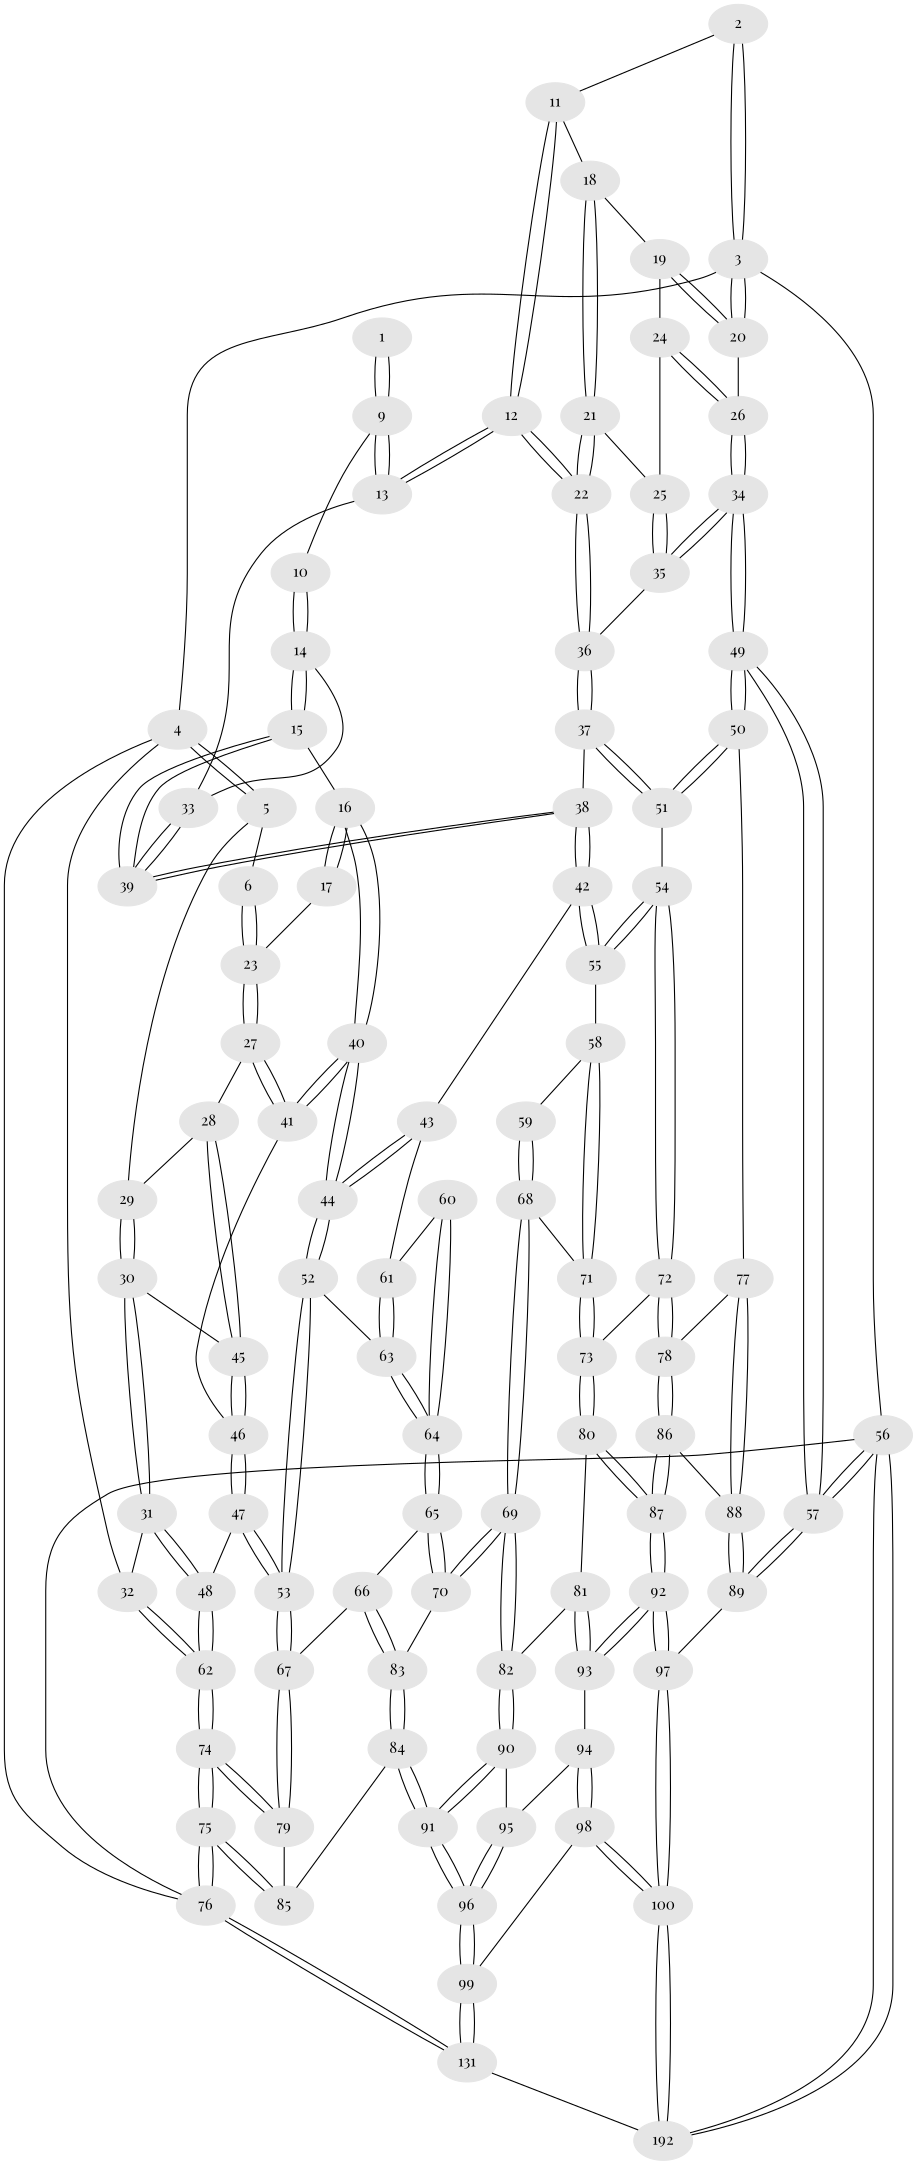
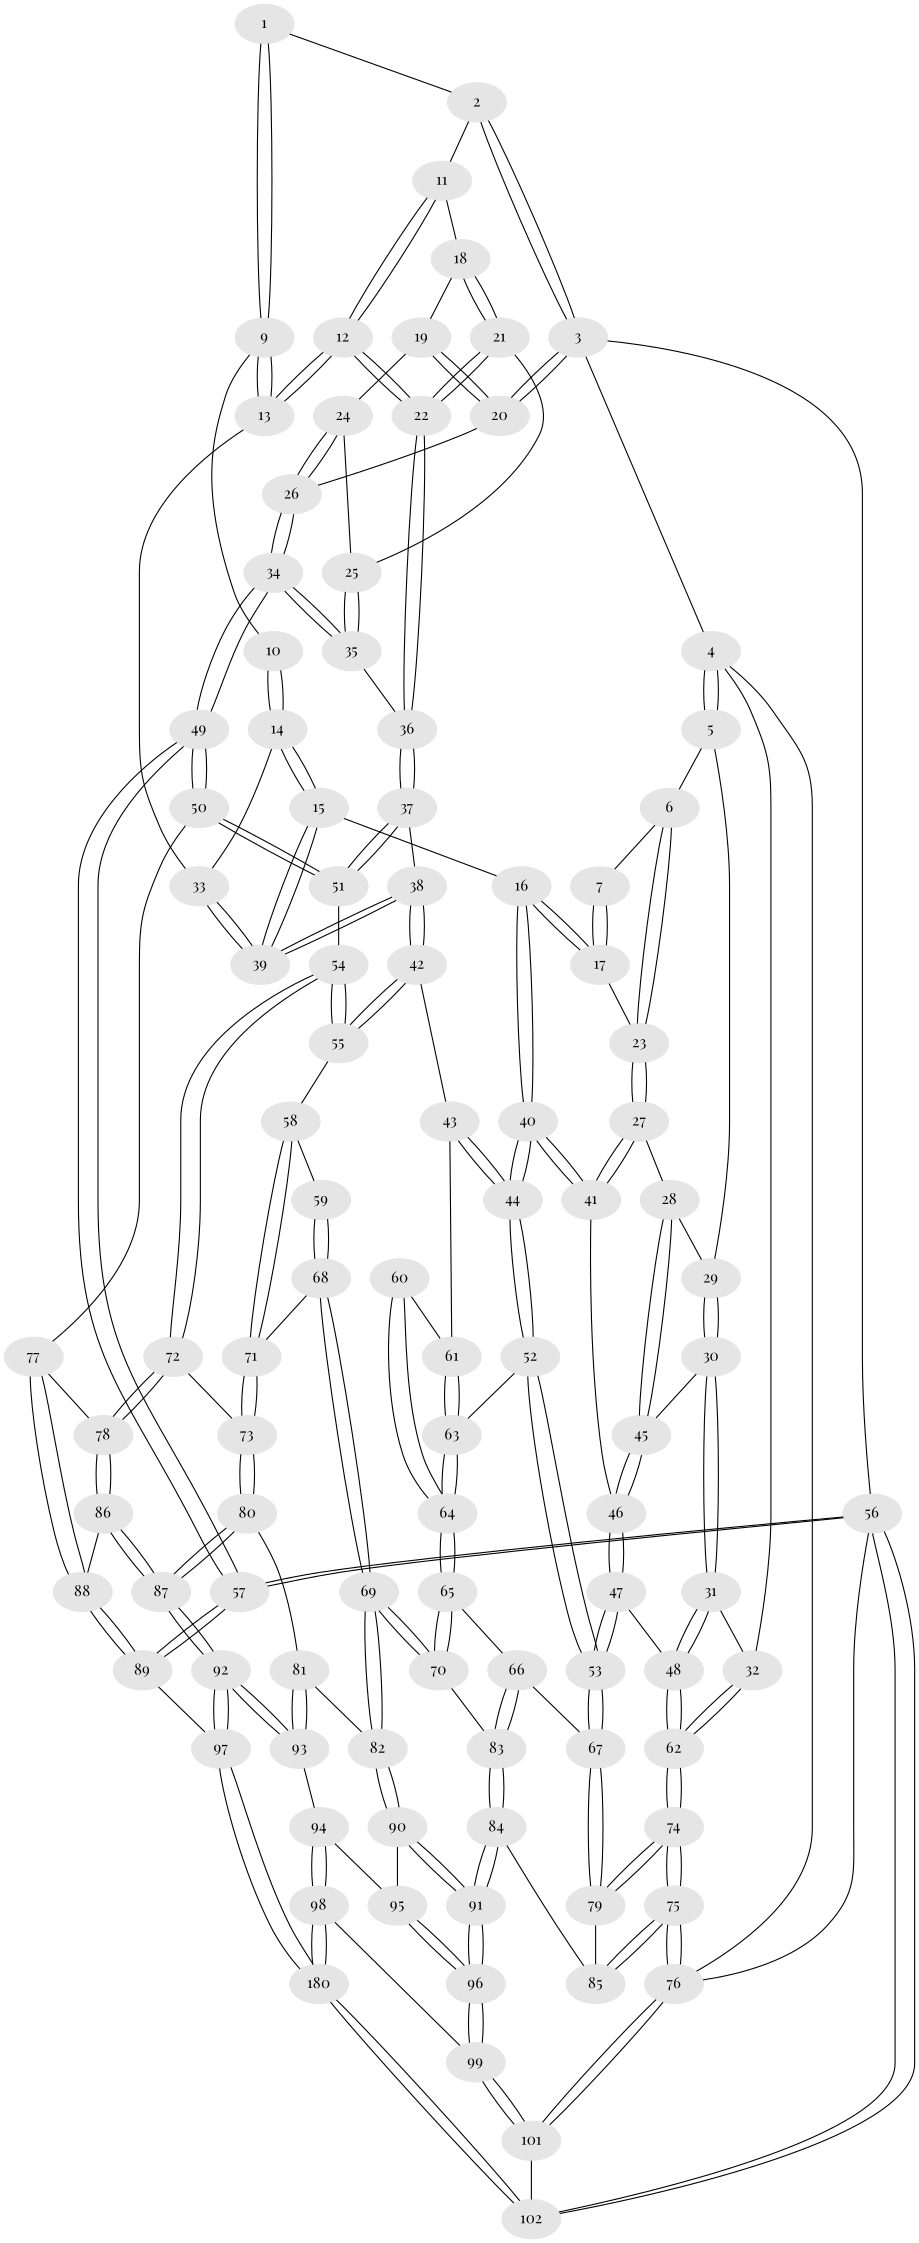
edge "1" -- "2": added
node "7": added
node "100": label "100" -> "180"
node "131": label "131" -> "101"
node "192": label "192" -> "102"
